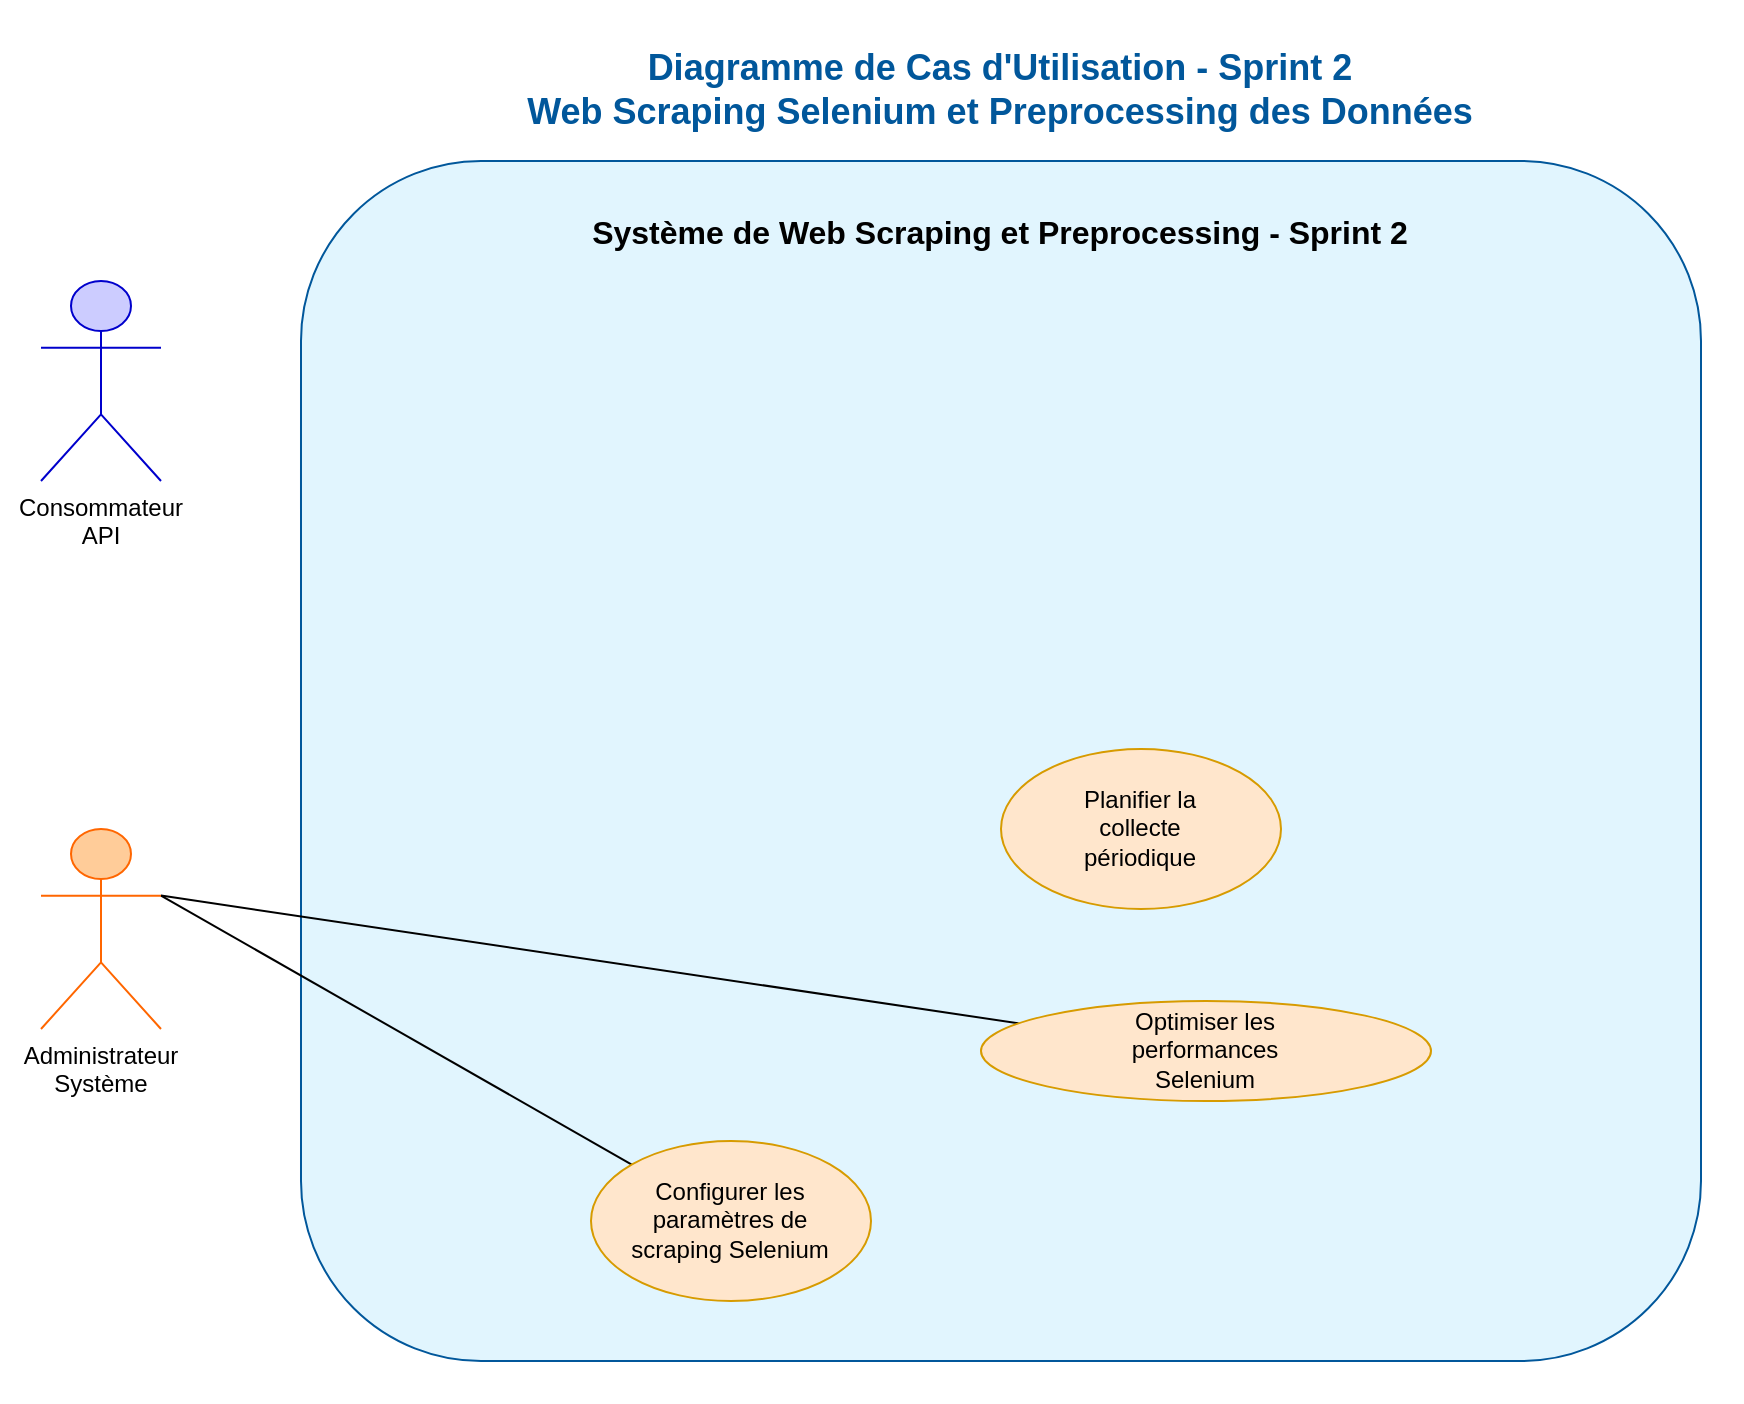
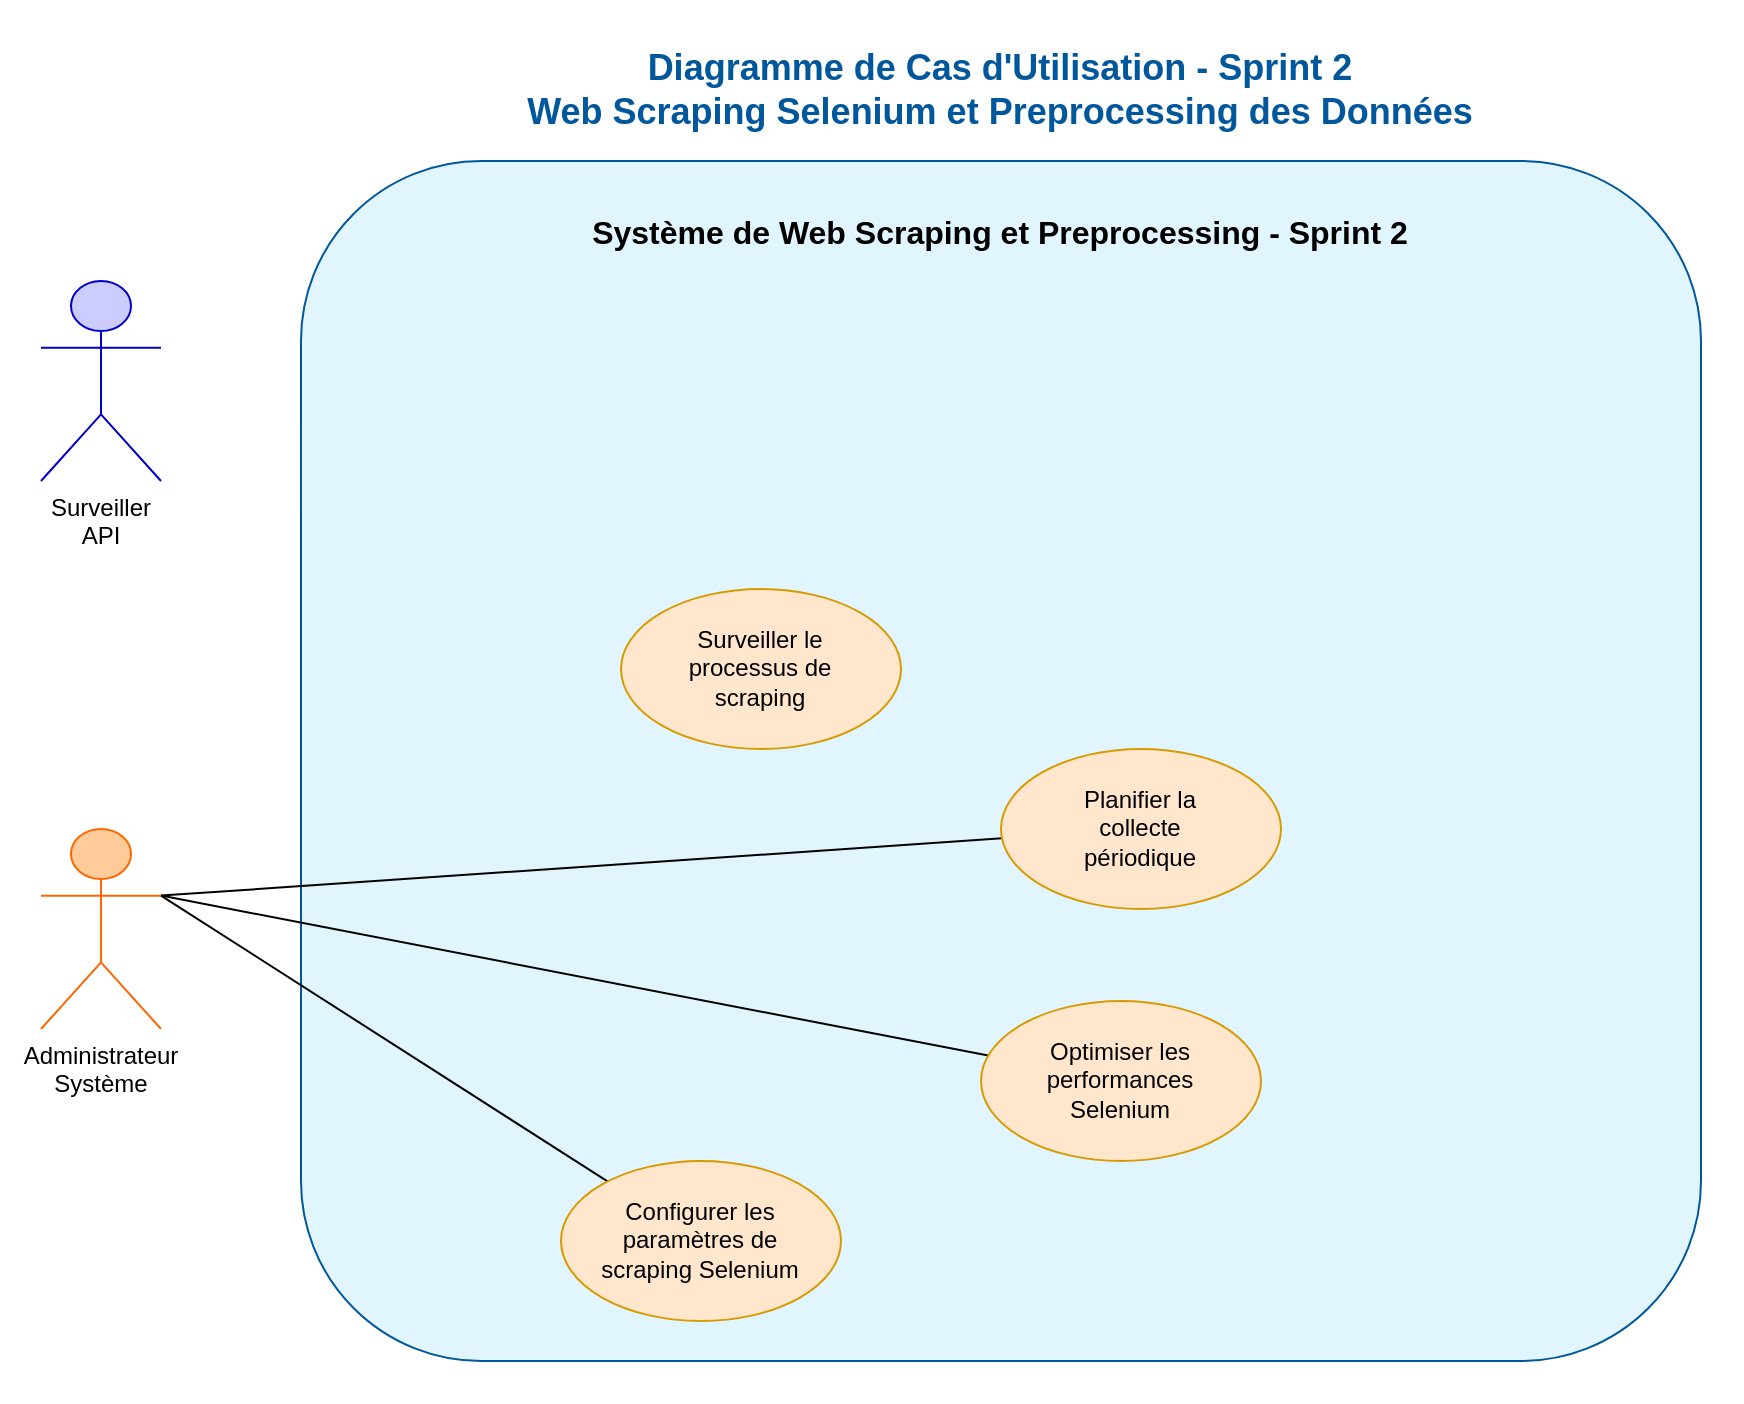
node "Consommateur API": label "Consommateur API" -> "Surveiller API"
node "Surveiller le processus de scraping": added
edge "Planifier la collecte périodique" -- "Administrateur Système": added
node "Optimiser les performances Selenium": size 450x100 -> 280x160
node "Configurer les paramètres de scraping Selenium": moved (731, 1221) -> (701, 1241)
